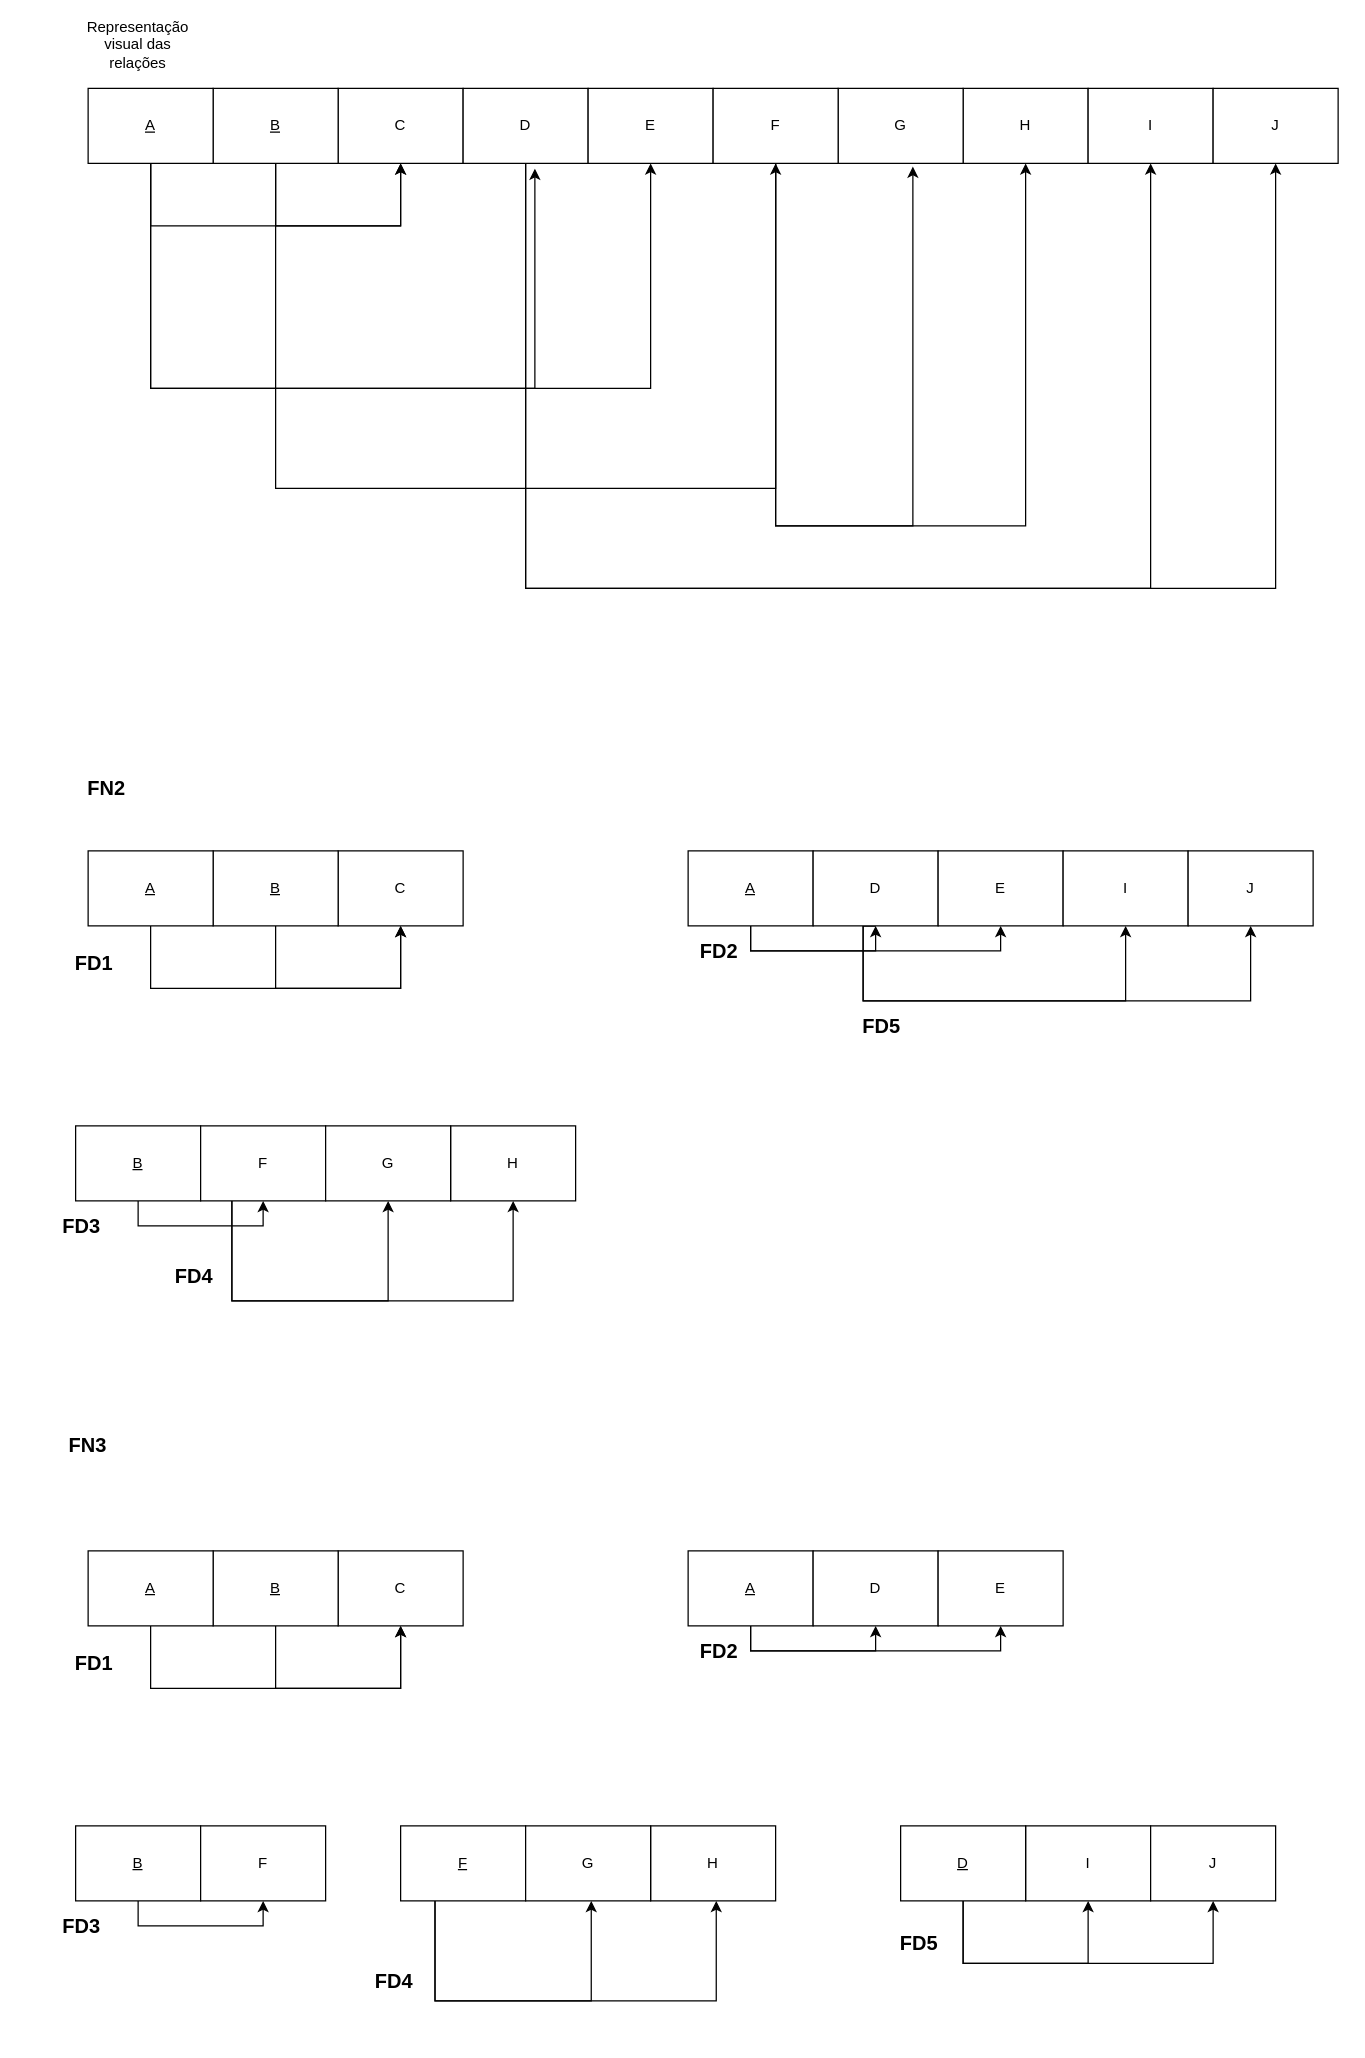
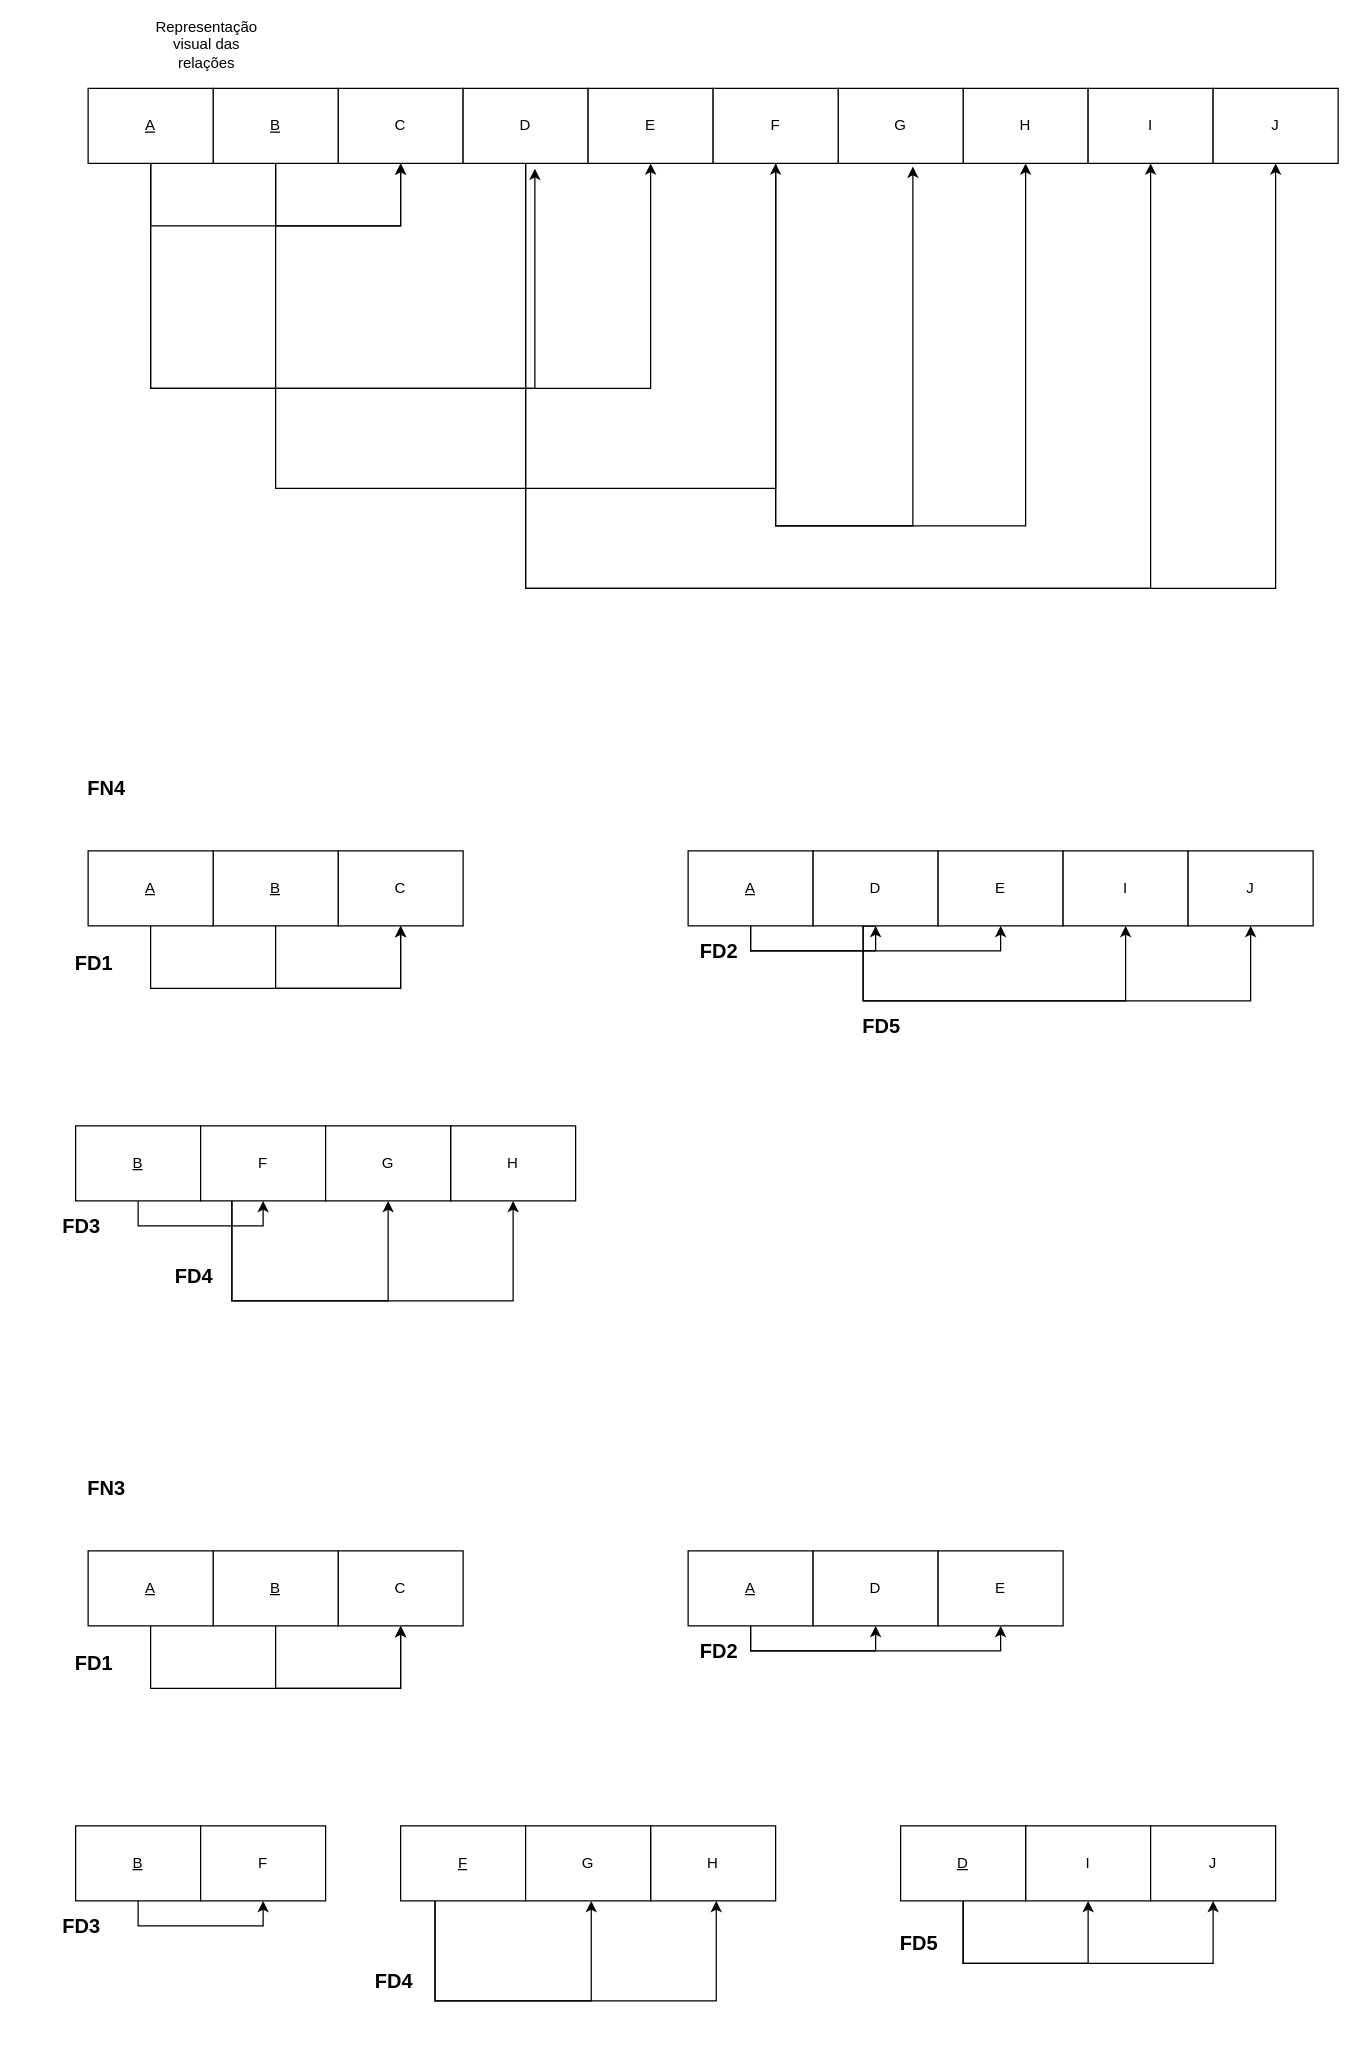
node "Representação visual das relações": moved (138, 44) -> (207, 44)
node "FN2": label "FN2" -> "FN4"
node "FN3": moved (88, 1444) -> (107, 1488)
